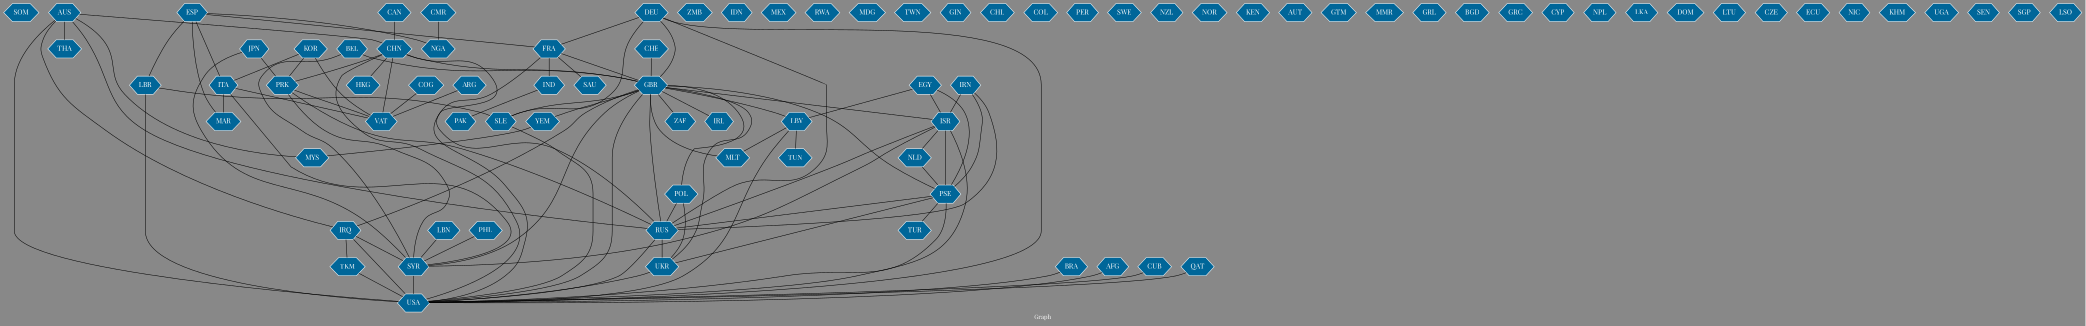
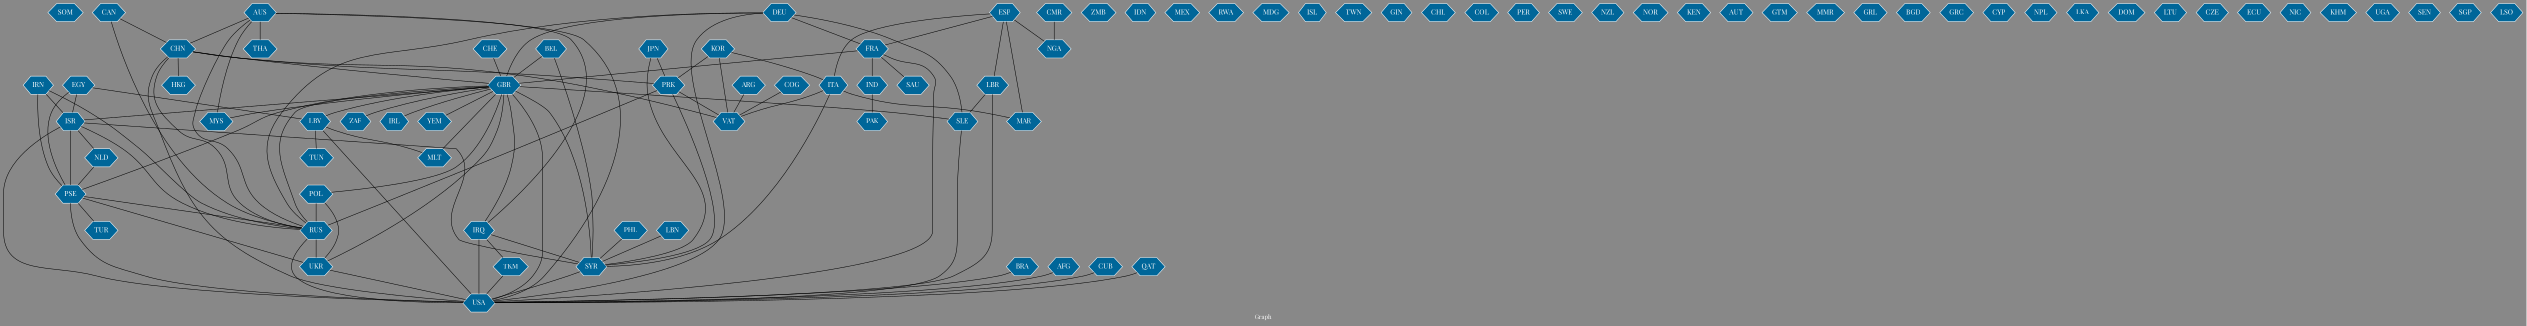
node "ISL": added
edge "YEM" -- "MYS": now "GBR" -- "MYS"
edge "CAN" -- "RUS": added
